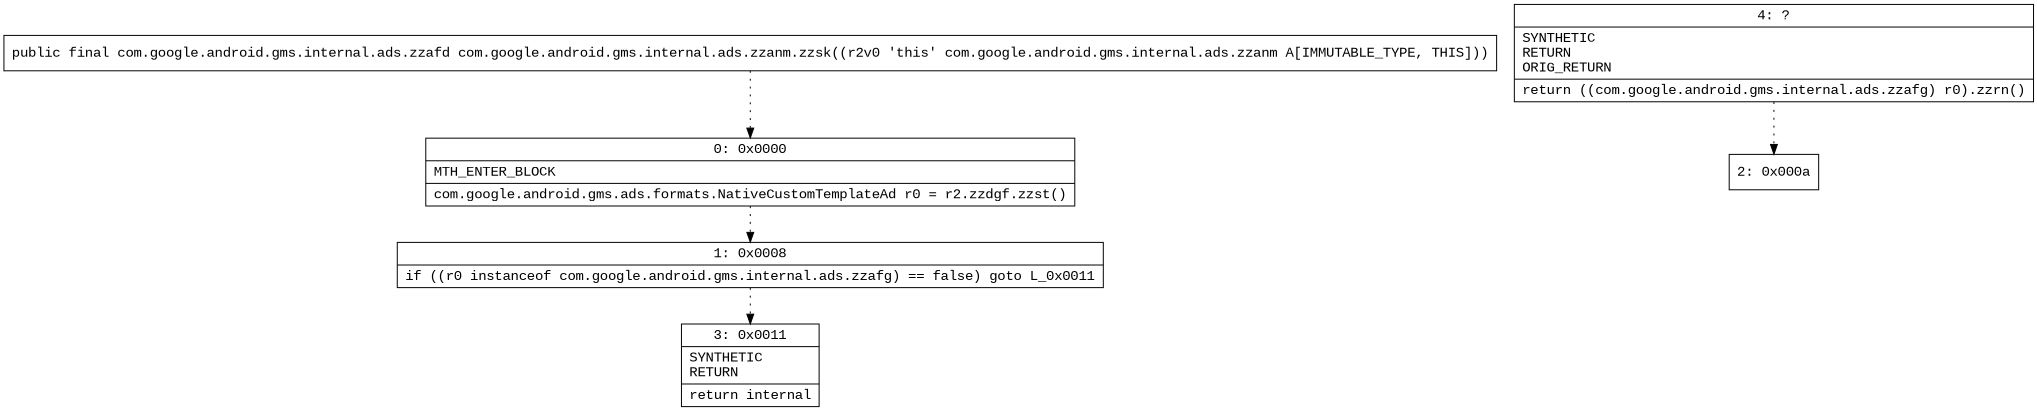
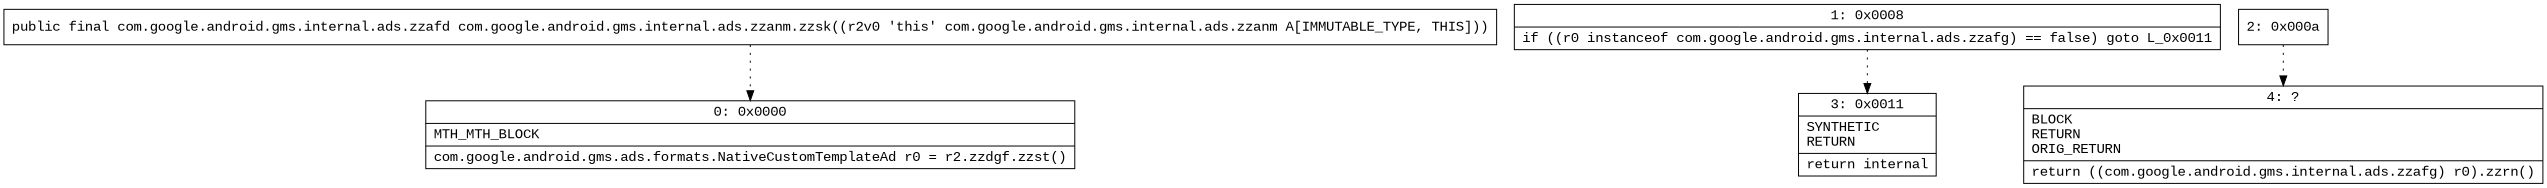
node "4: ?": text "SYNTHETIC" -> "BLOCK"
edge "4: ?" -> "2: 0x000a": reversed
node "0: 0x0000": text "MTH_ENTER_BLOCK" -> "MTH_MTH_BLOCK"
edge "0: 0x0000" -> "1: 0x0008": removed
